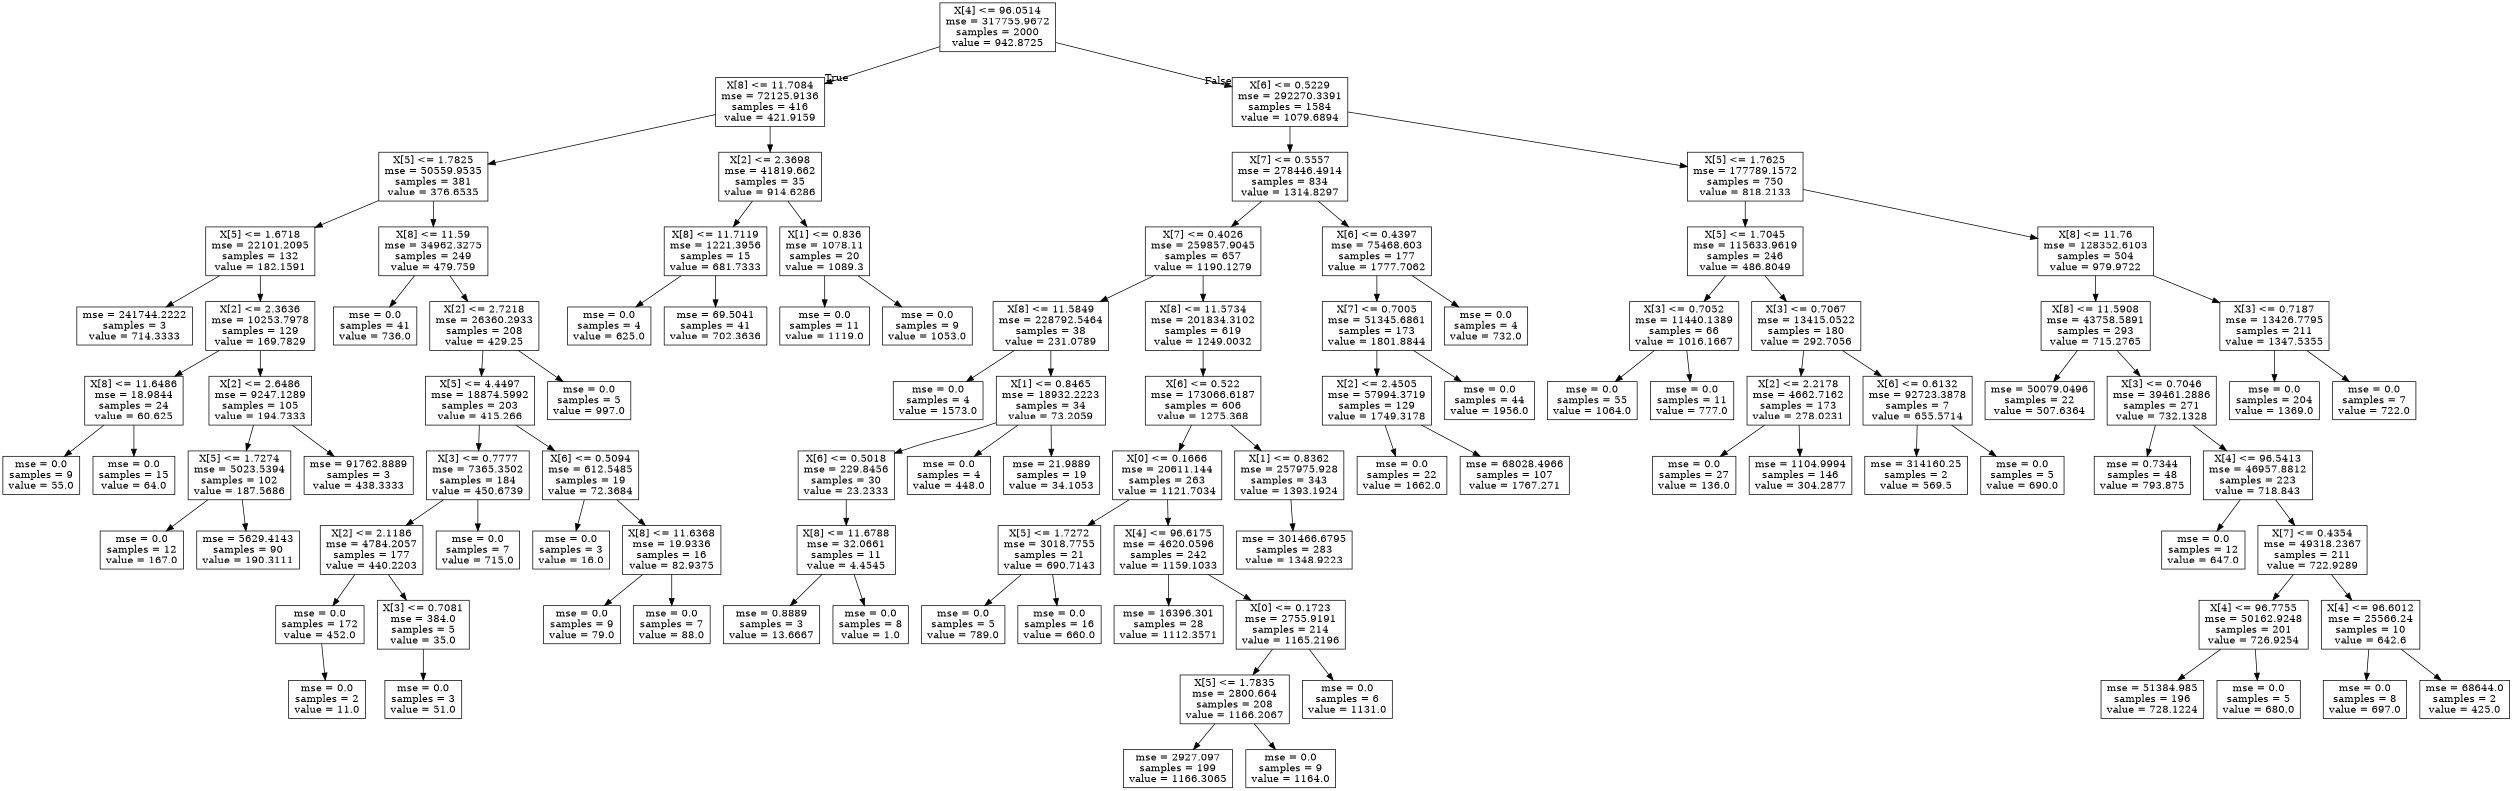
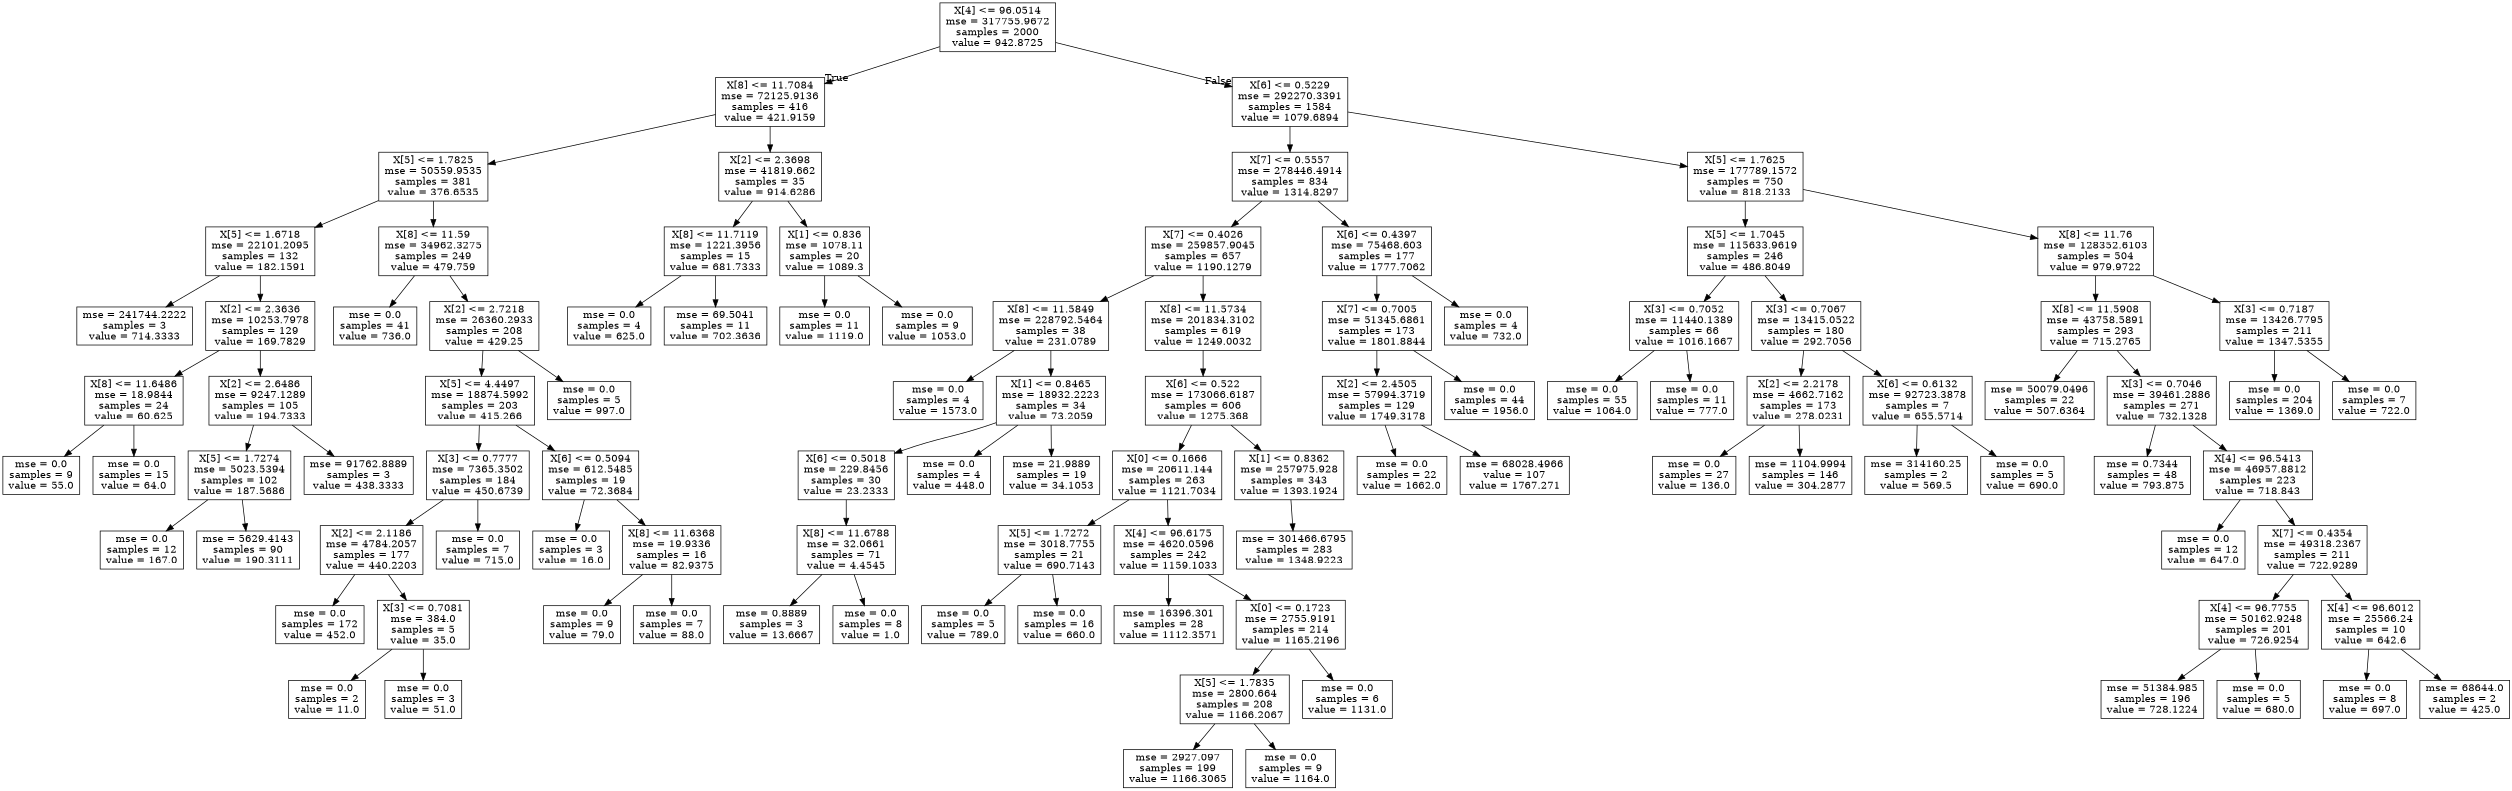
node "mse = 69.5041 samples = 41 value = 702.3636": label "mse = 69.5041 samples = 41 value = 702.3636" -> "mse = 69.5041 samples = 11 value = 702.3636"
node "mse = 68028.4966 samples = 107 value = 1767.271": label "mse = 68028.4966 samples = 107 value = 1767.271" -> "mse = 68028.4966 value = 107 value = 1767.271"
node "X[8] <= 11.6788 mse = 32.0661 samples = 11 value = 4.4545": label "X[8] <= 11.6788 mse = 32.0661 samples = 11 value = 4.4545" -> "X[8] <= 11.6788 mse = 32.0661 samples = 71 value = 4.4545"
edge "mse = 0.0 samples = 172 value = 452.0" -> "mse = 0.0 samples = 2 value = 11.0": now "X[3] <= 0.7081 mse = 384.0 samples = 5 value = 35.0" -> "mse = 0.0 samples = 2 value = 11.0"
